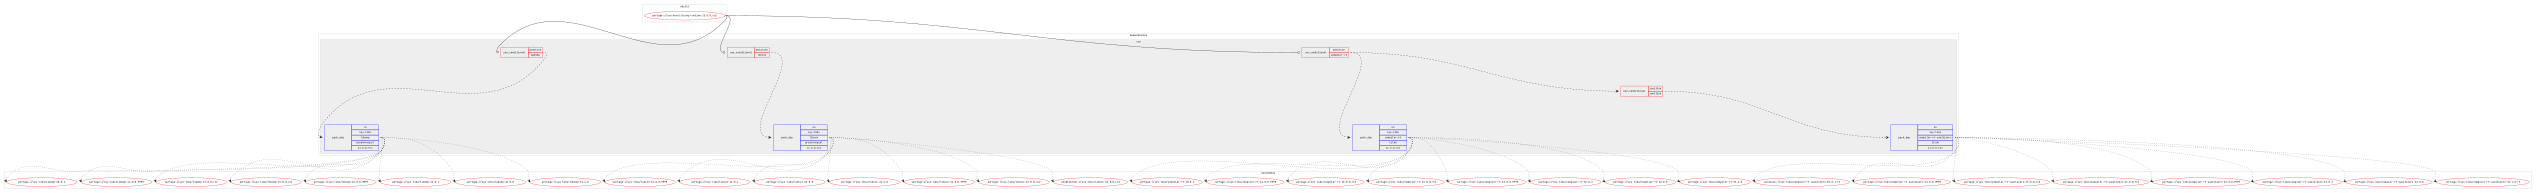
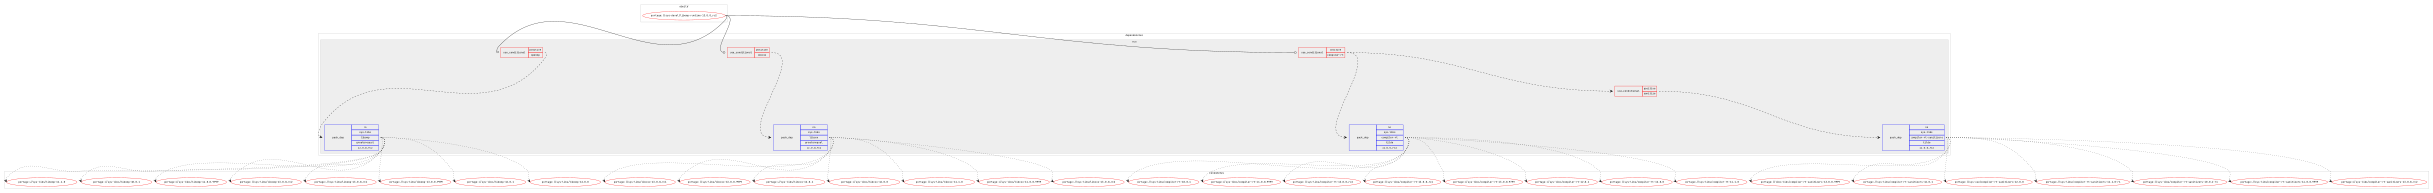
node "portage://sys-devel/clang-runtime-13.0.0_rc2": label "portage://sys-devel/clang-runtime-13.0.0_rc2" -> "portage://sys-devel/libomp-runtime-13.0.0_rc2"
node "conditional://sys-libs/libcxx-13.0.0_rc1": label "conditional://sys-libs/libcxx-13.0.0_rc1" -> "portage://sys-libs/libcxx-13.0.0_rc1"
node "sanitize://sys-libs/compiler-rt-sanitizers-10.0.1-r1": label "sanitize://sys-libs/compiler-rt-sanitizers-10.0.1-r1" -> "portage://sys-libs/compiler-rt-sanitizers-10.0.1-r1"
node "portage://sys-libs/compiler-rt-sanitizers-13.0.0_rc1": removed
node "portage://sys-libs/compiler-rt-sanitizers-13.0.0.9999": label "portage://sys-libs/compiler-rt-sanitizers-13.0.0.9999" -> "portage://libs-libs/compiler-rt-sanitizers-13.0.0.9999"
